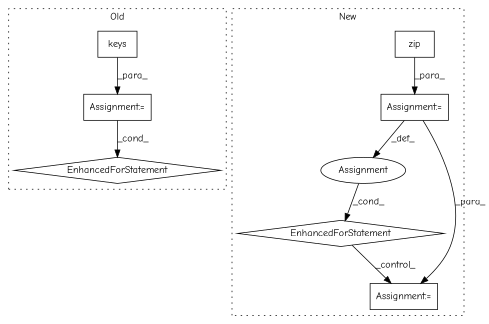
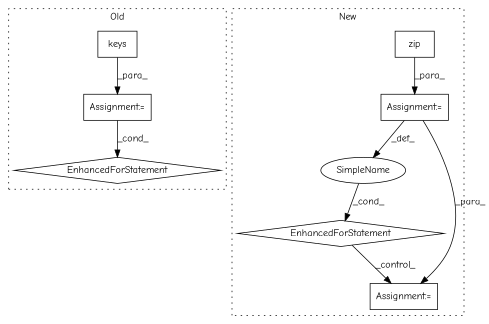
node "Assignment": label "Assignment" -> "SimpleName"
